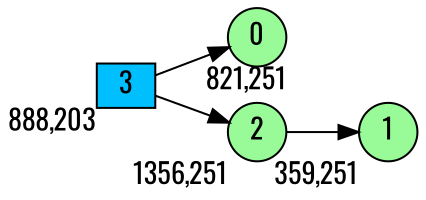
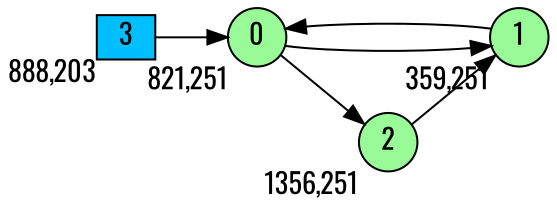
edge "1 359,251" -> "0 821,251": added
edge "0 821,251" -> "1 359,251": added
edge "3 888,203" -> "2 1356,251": now "0 821,251" -> "2 1356,251"
